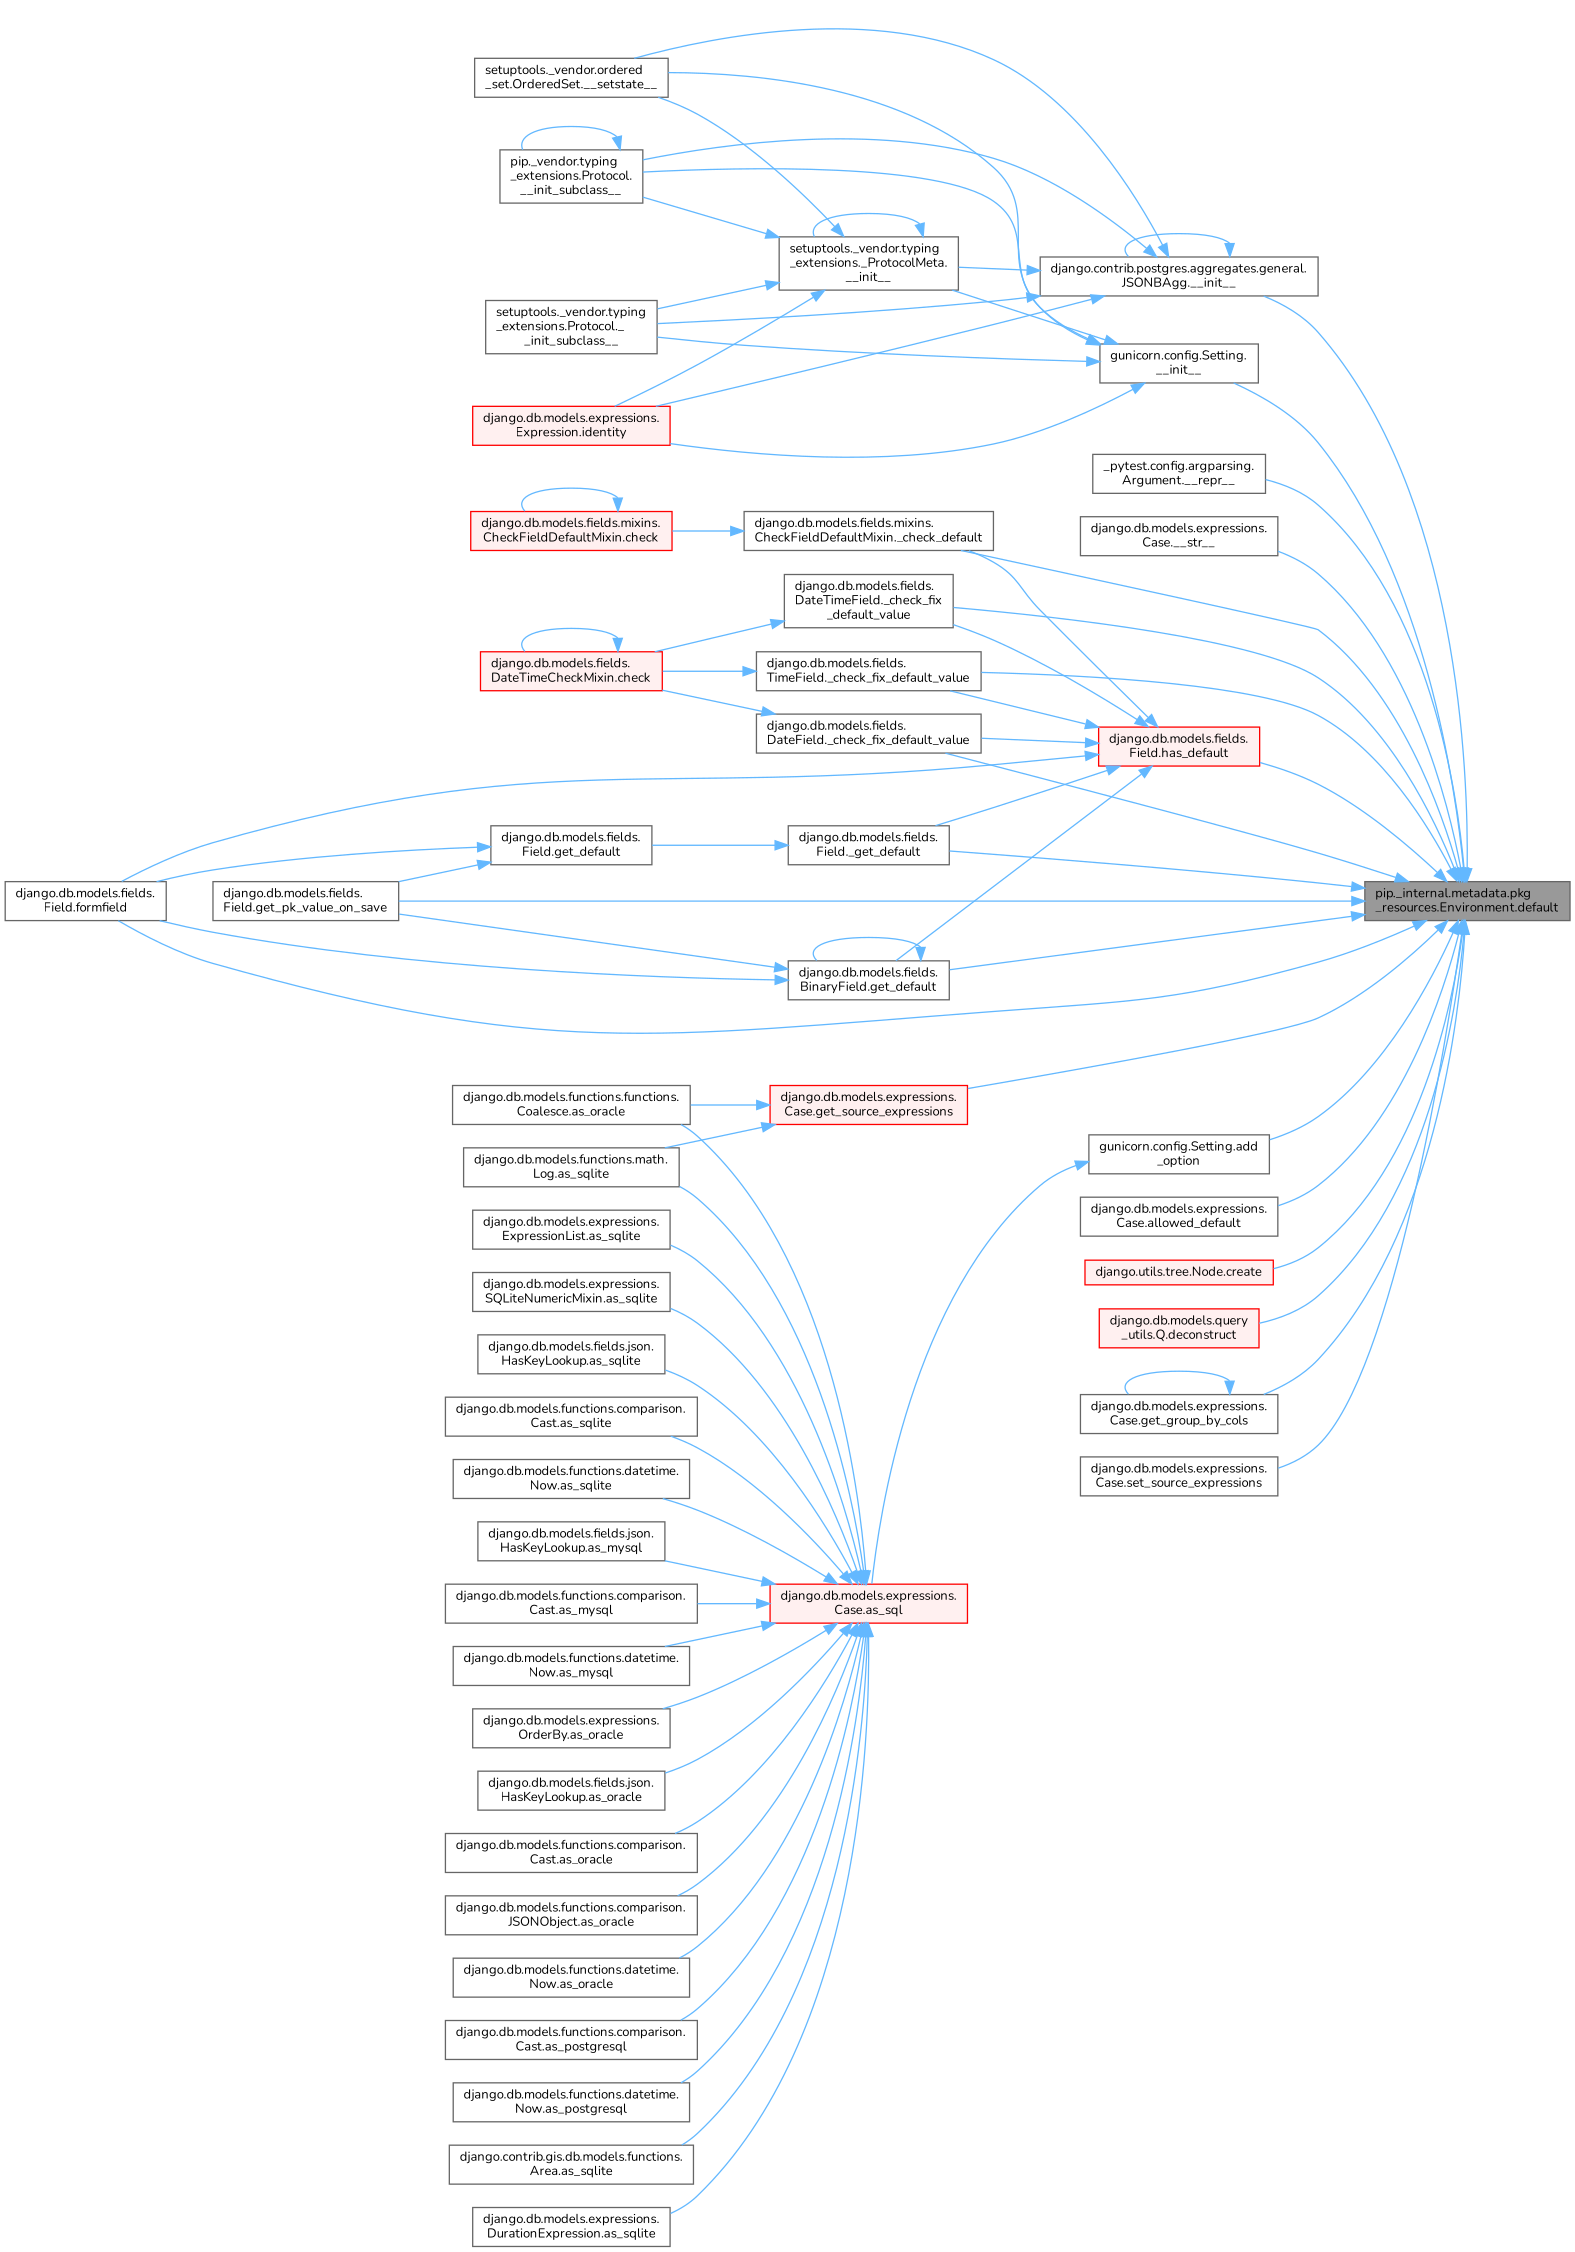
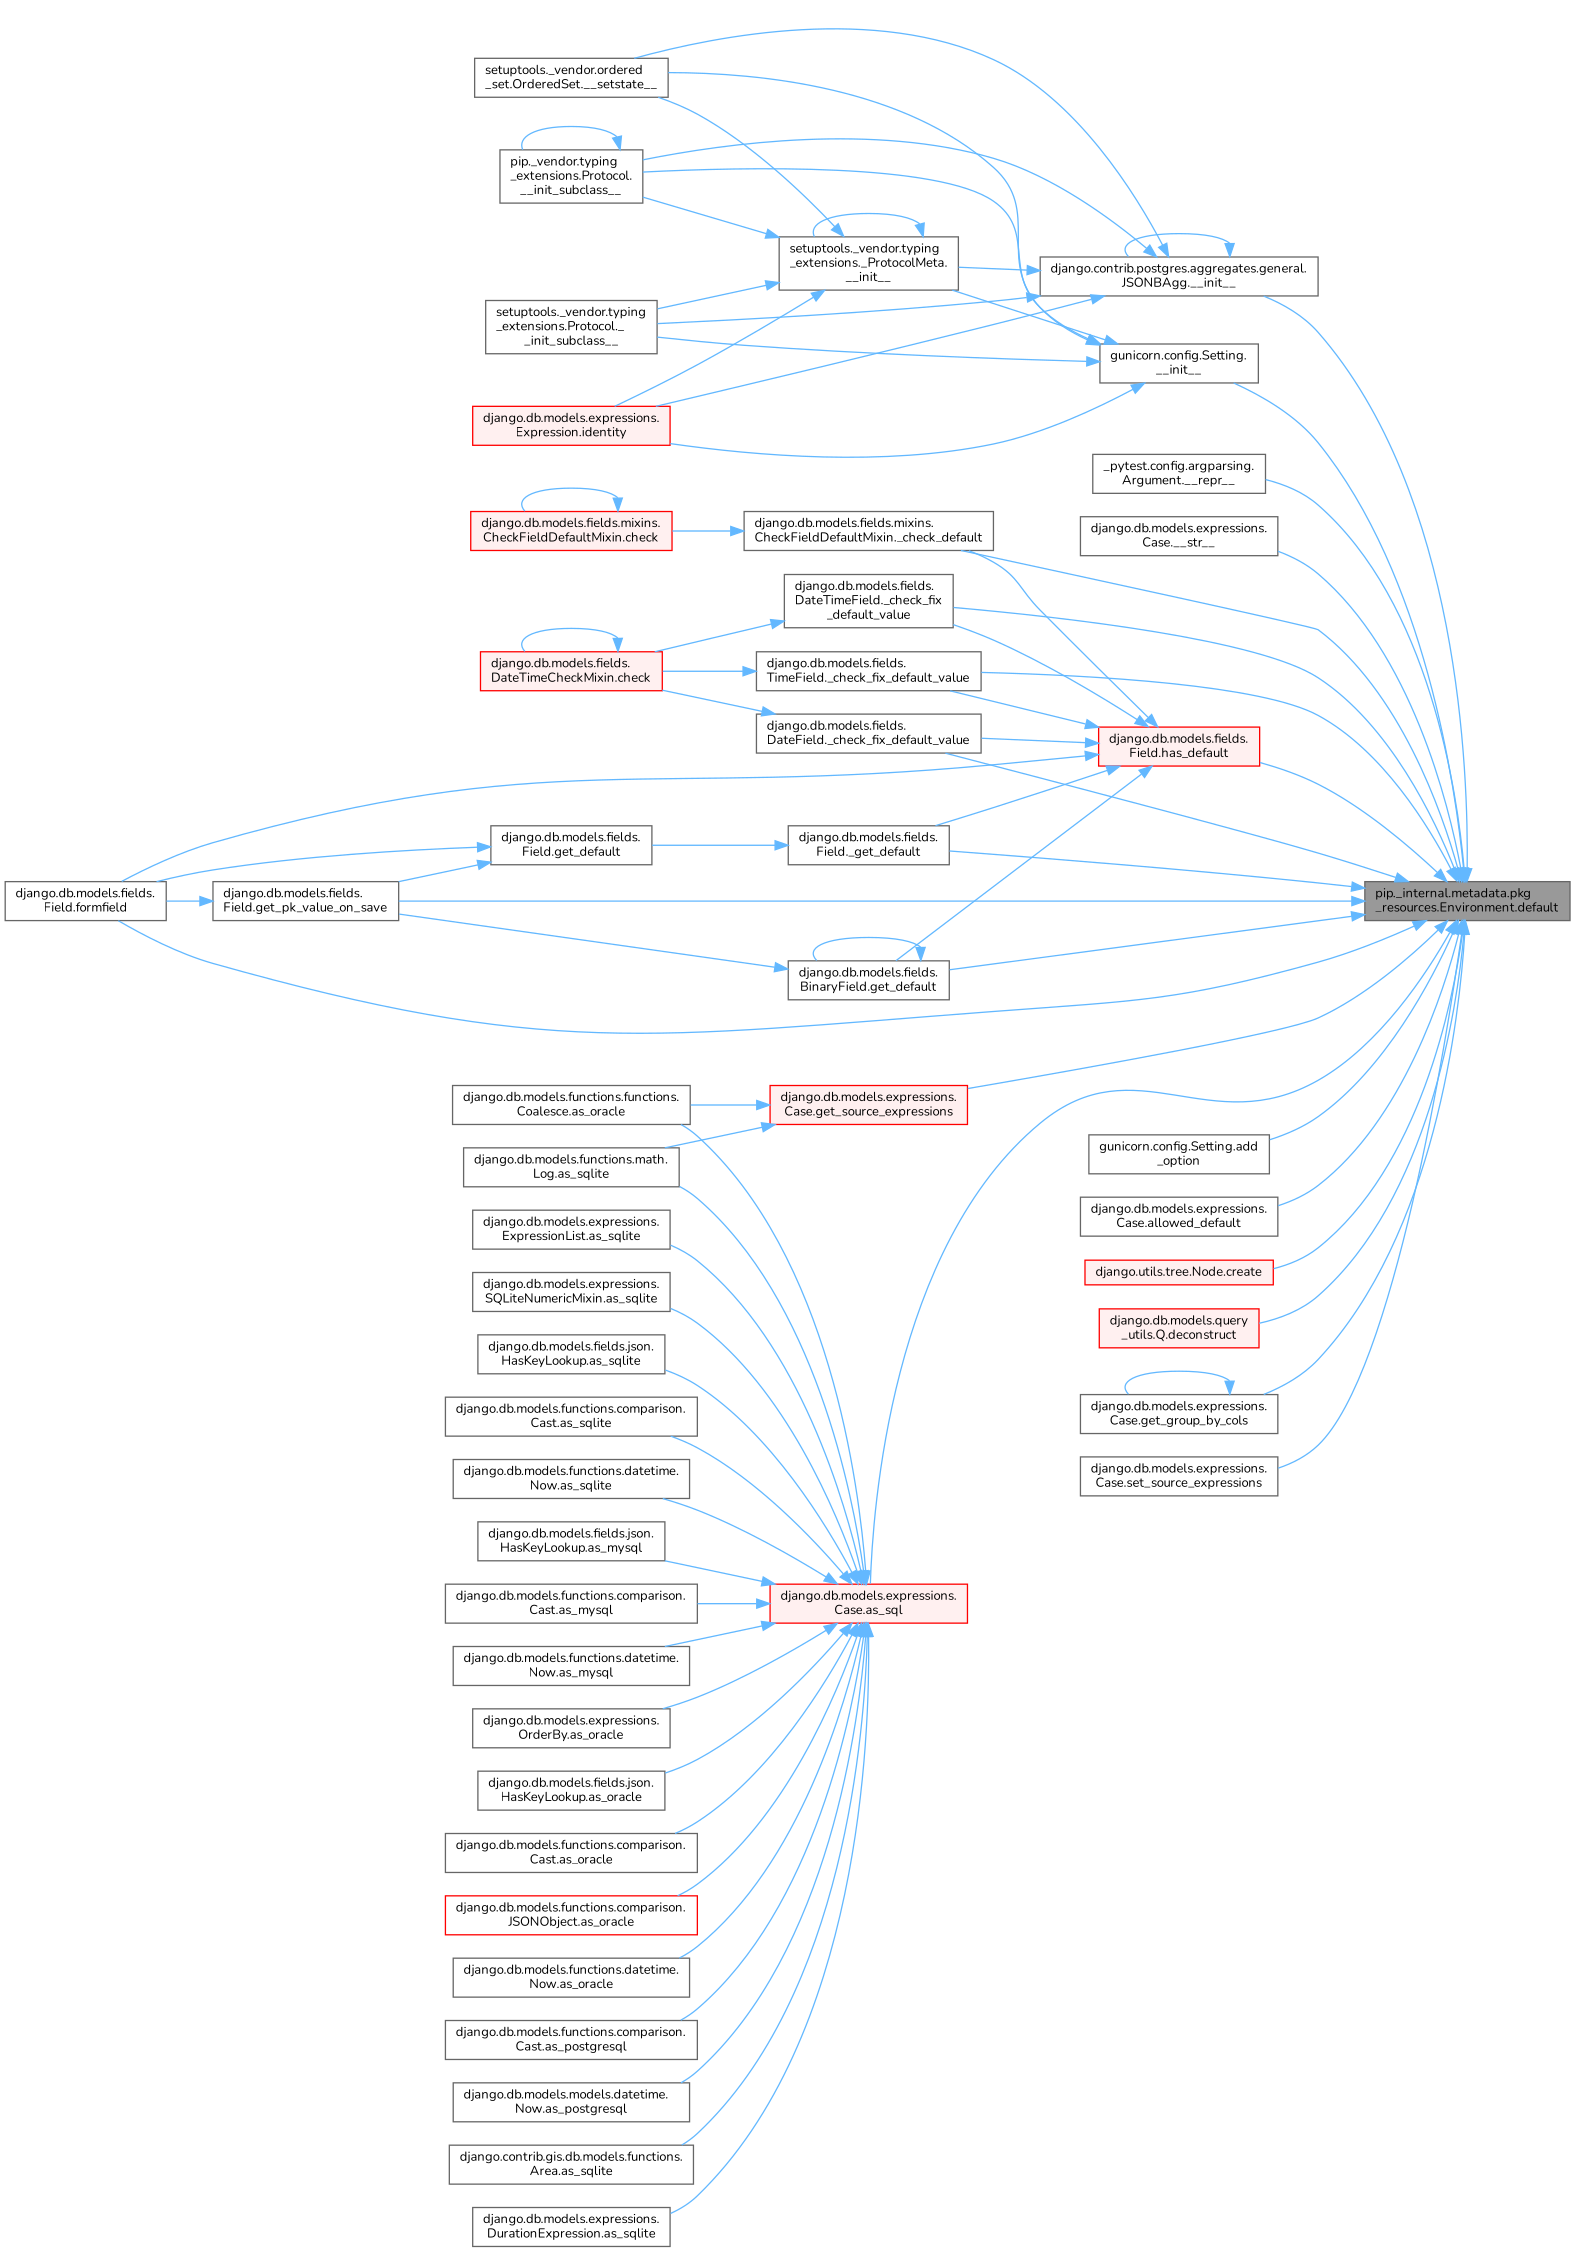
edge "django.db.models.fields. Field.formfield" -> "django.db.models.fields. BinaryField.get_default": now "django.db.models.fields. Field.formfield" -> "django.db.models.fields. Field.get_pk_value_on_save"
edge "django.db.models.expressions. Case.as_sql" -> "gunicorn.config.Setting.add _option": now "django.db.models.expressions. Case.as_sql" -> "pip._internal.metadata.pkg _resources.Environment.default"
node "django.db.models.functions.comparison. JSONObject.as_oracle": color grey40 -> red
node "django.db.models.functions.datetime. Now.as_postgresql": label "django.db.models.functions.datetime. Now.as_postgresql" -> "django.db.models.models.datetime. Now.as_postgresql"
